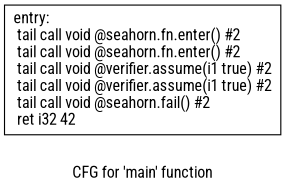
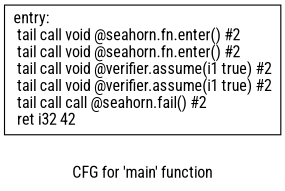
node "entry:": text "tail call void @seahorn.fail() #2" -> "tail call call @seahorn.fail() #2"
